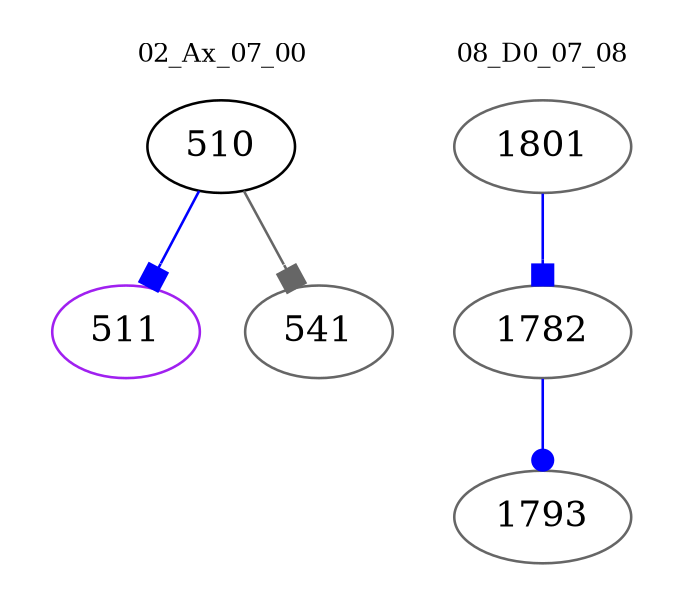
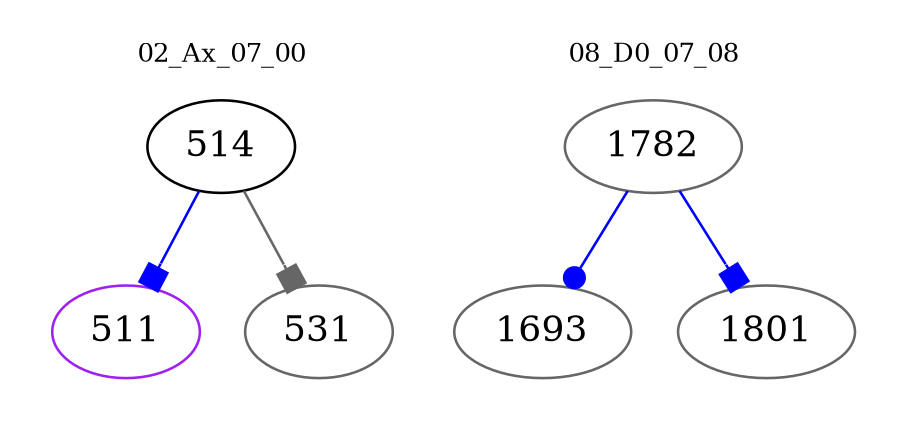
node "510": label "510" -> "514"
edge "1801" -> "1782": reversed
node "541": label "541" -> "531"
node "1793": label "1793" -> "1693"
